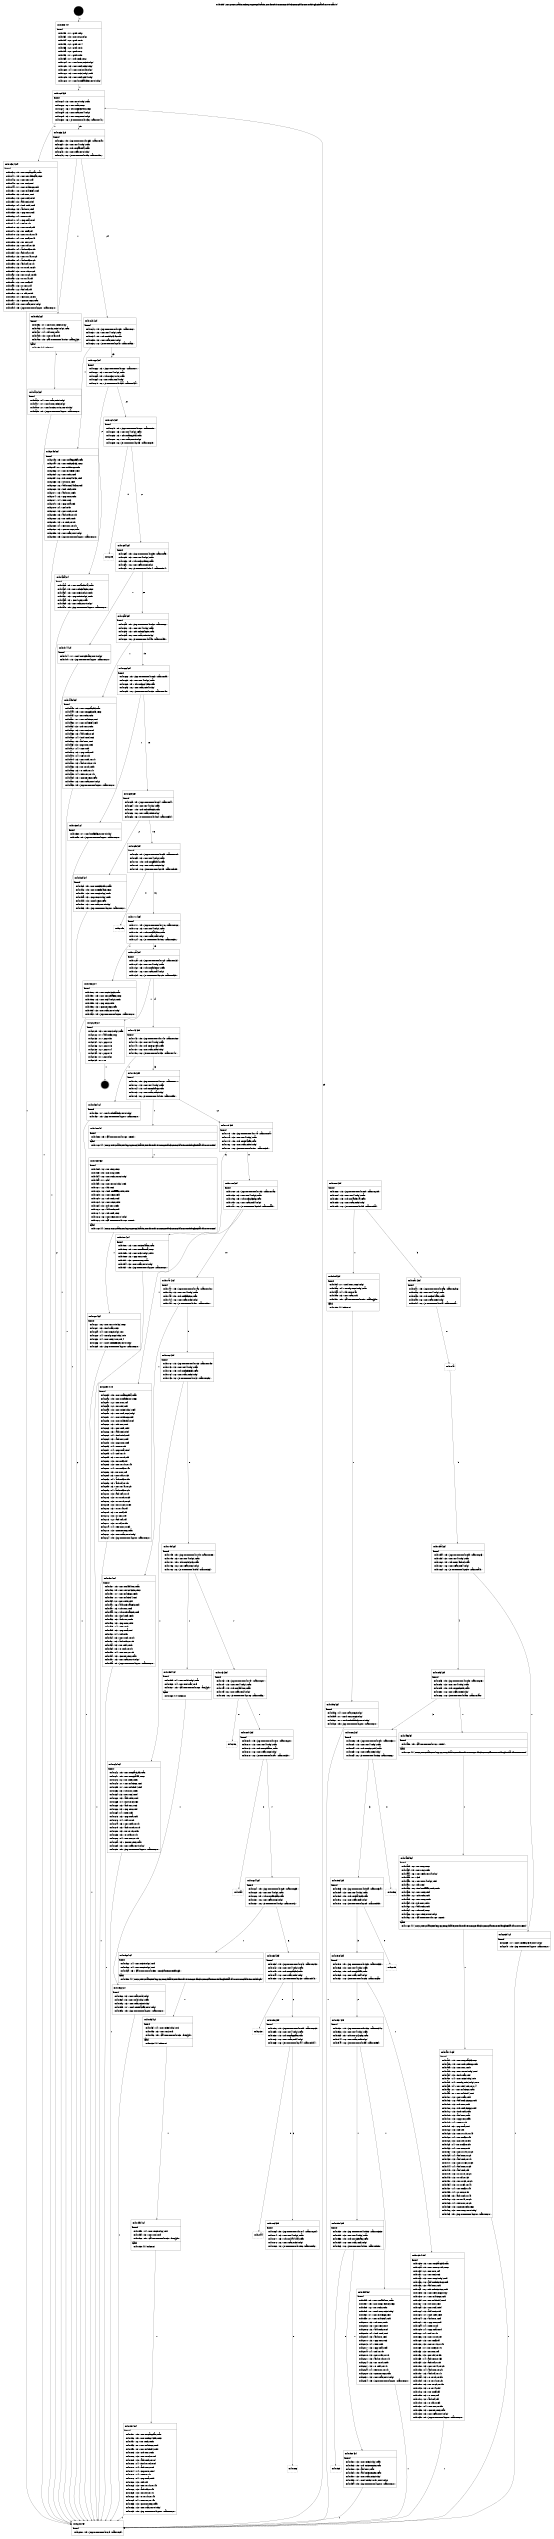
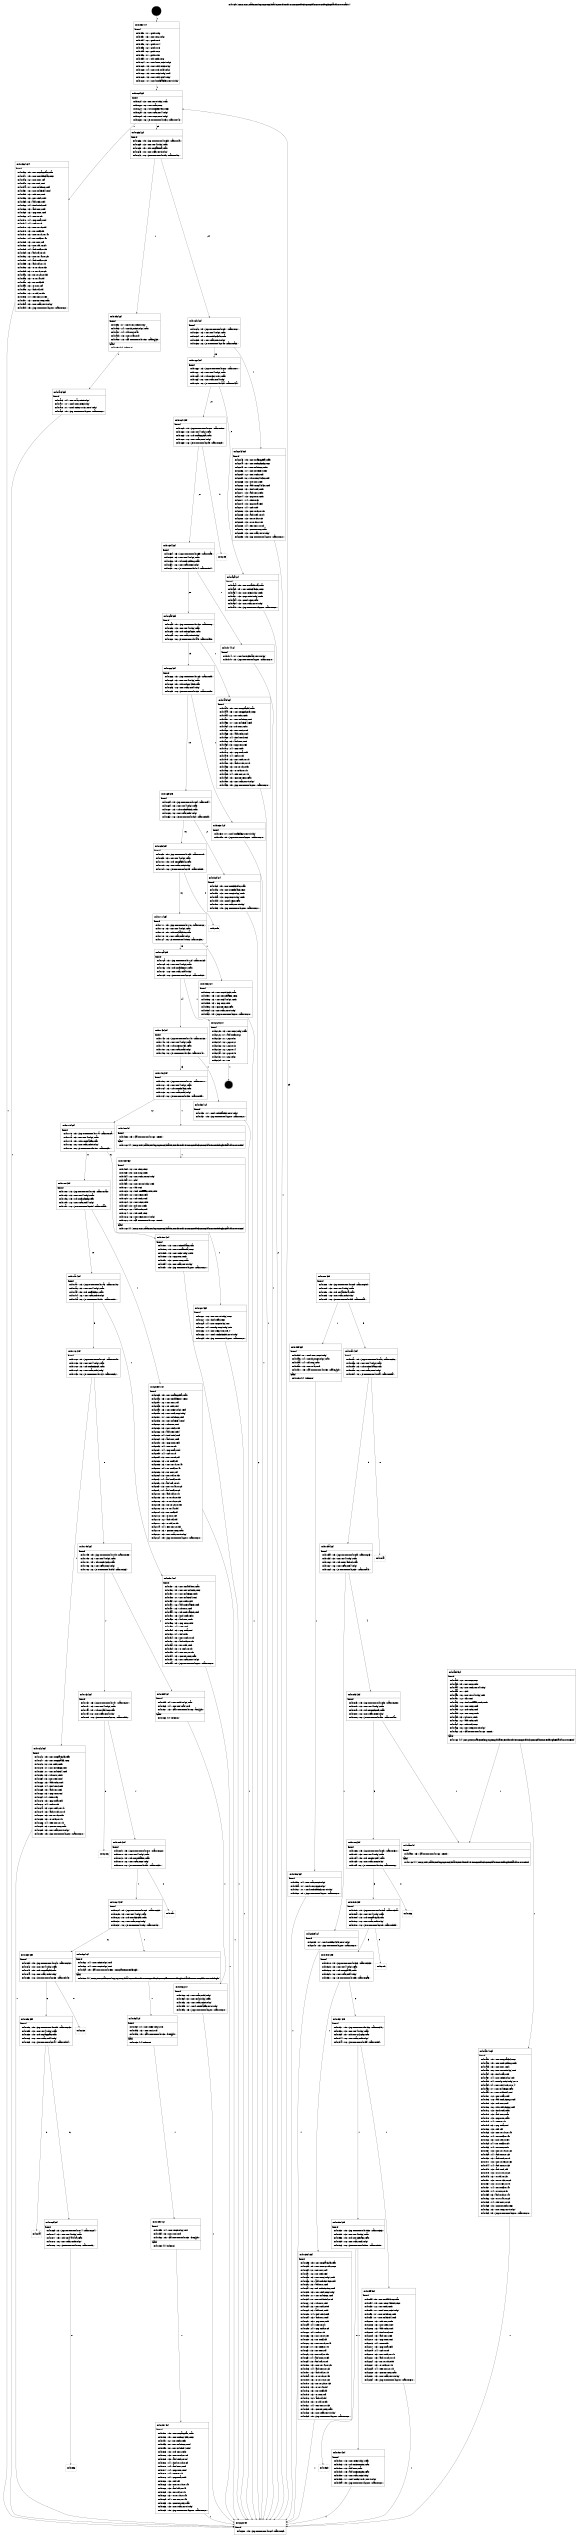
edge "0x401e4a" -> "0x4018ba [25]": now "0x4018a1 [25]" -> "0x4018ba [25]"
edge "0x401a98 [5]" -> "0x401a9d [52]": reversed
